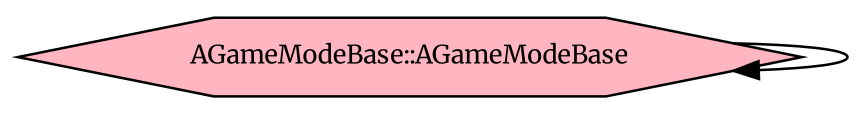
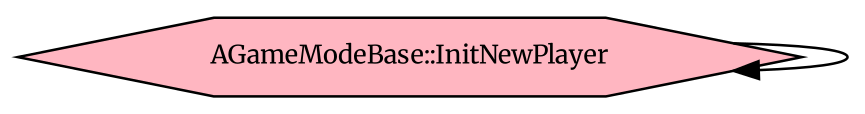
node "AGameModeBase::AGameModeBase": label "AGameModeBase::AGameModeBase" -> "AGameModeBase::InitNewPlayer"
